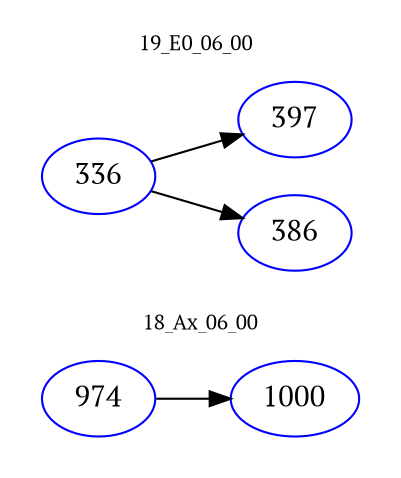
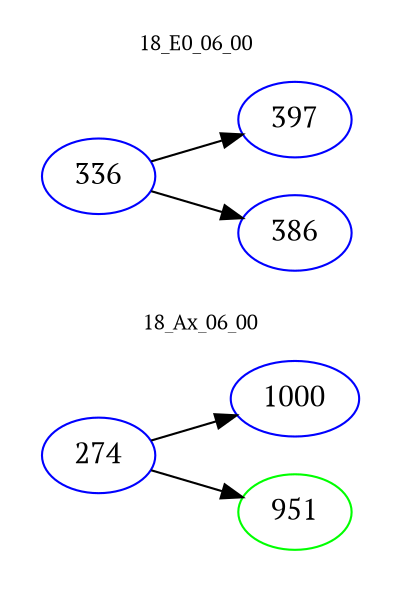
cluster "19_E0_06_00": label "19_E0_06_00" -> "18_E0_06_00"
node "974": label "974" -> "274"
node "951": added
